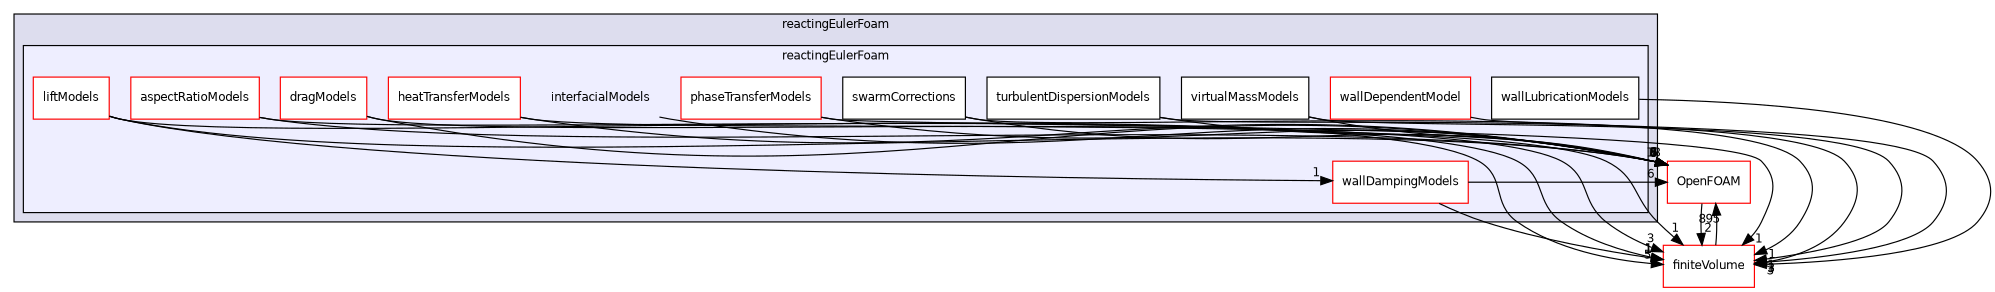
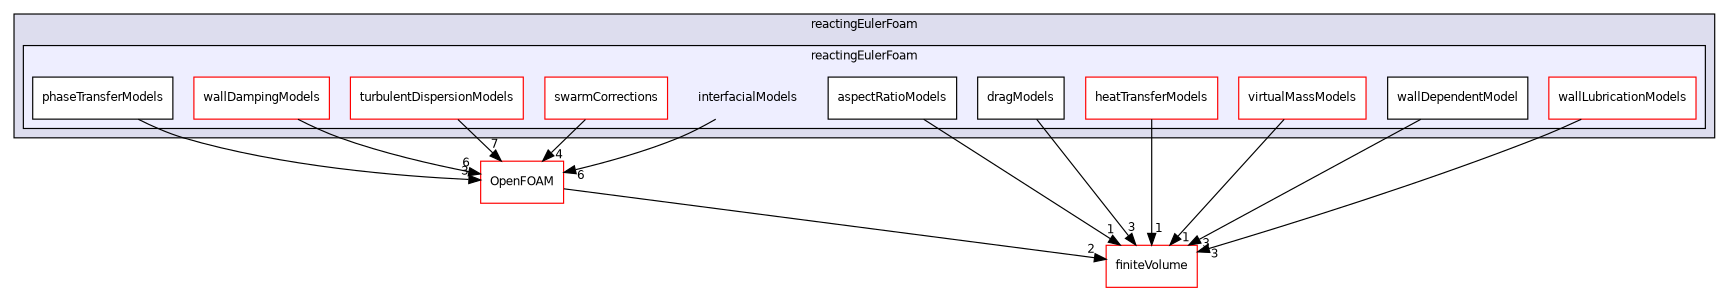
node "liftModels": removed
node "aspectRatioModels": color red -> black
node "dragModels": color red -> black
node "phaseTransferModels": color red -> black
node "swarmCorrections": color black -> red
node "turbulentDispersionModels": color black -> red
node "virtualMassModels": color black -> red
node "wallDependentModel": color red -> black
node "wallLubricationModels": color black -> red
edge "swarmCorrections" -> "finiteVolume": removed
edge "turbulentDispersionModels" -> "finiteVolume": removed
edge "heatTransferModels" -> "OpenFOAM": removed
edge "aspectRatioModels" -> "OpenFOAM": removed
edge "virtualMassModels" -> "OpenFOAM": removed
edge "phaseTransferModels" -> "finiteVolume": removed
edge "dragModels" -> "OpenFOAM": removed
edge "finiteVolume" -> "OpenFOAM": removed
edge "wallDampingModels" -> "finiteVolume": removed
